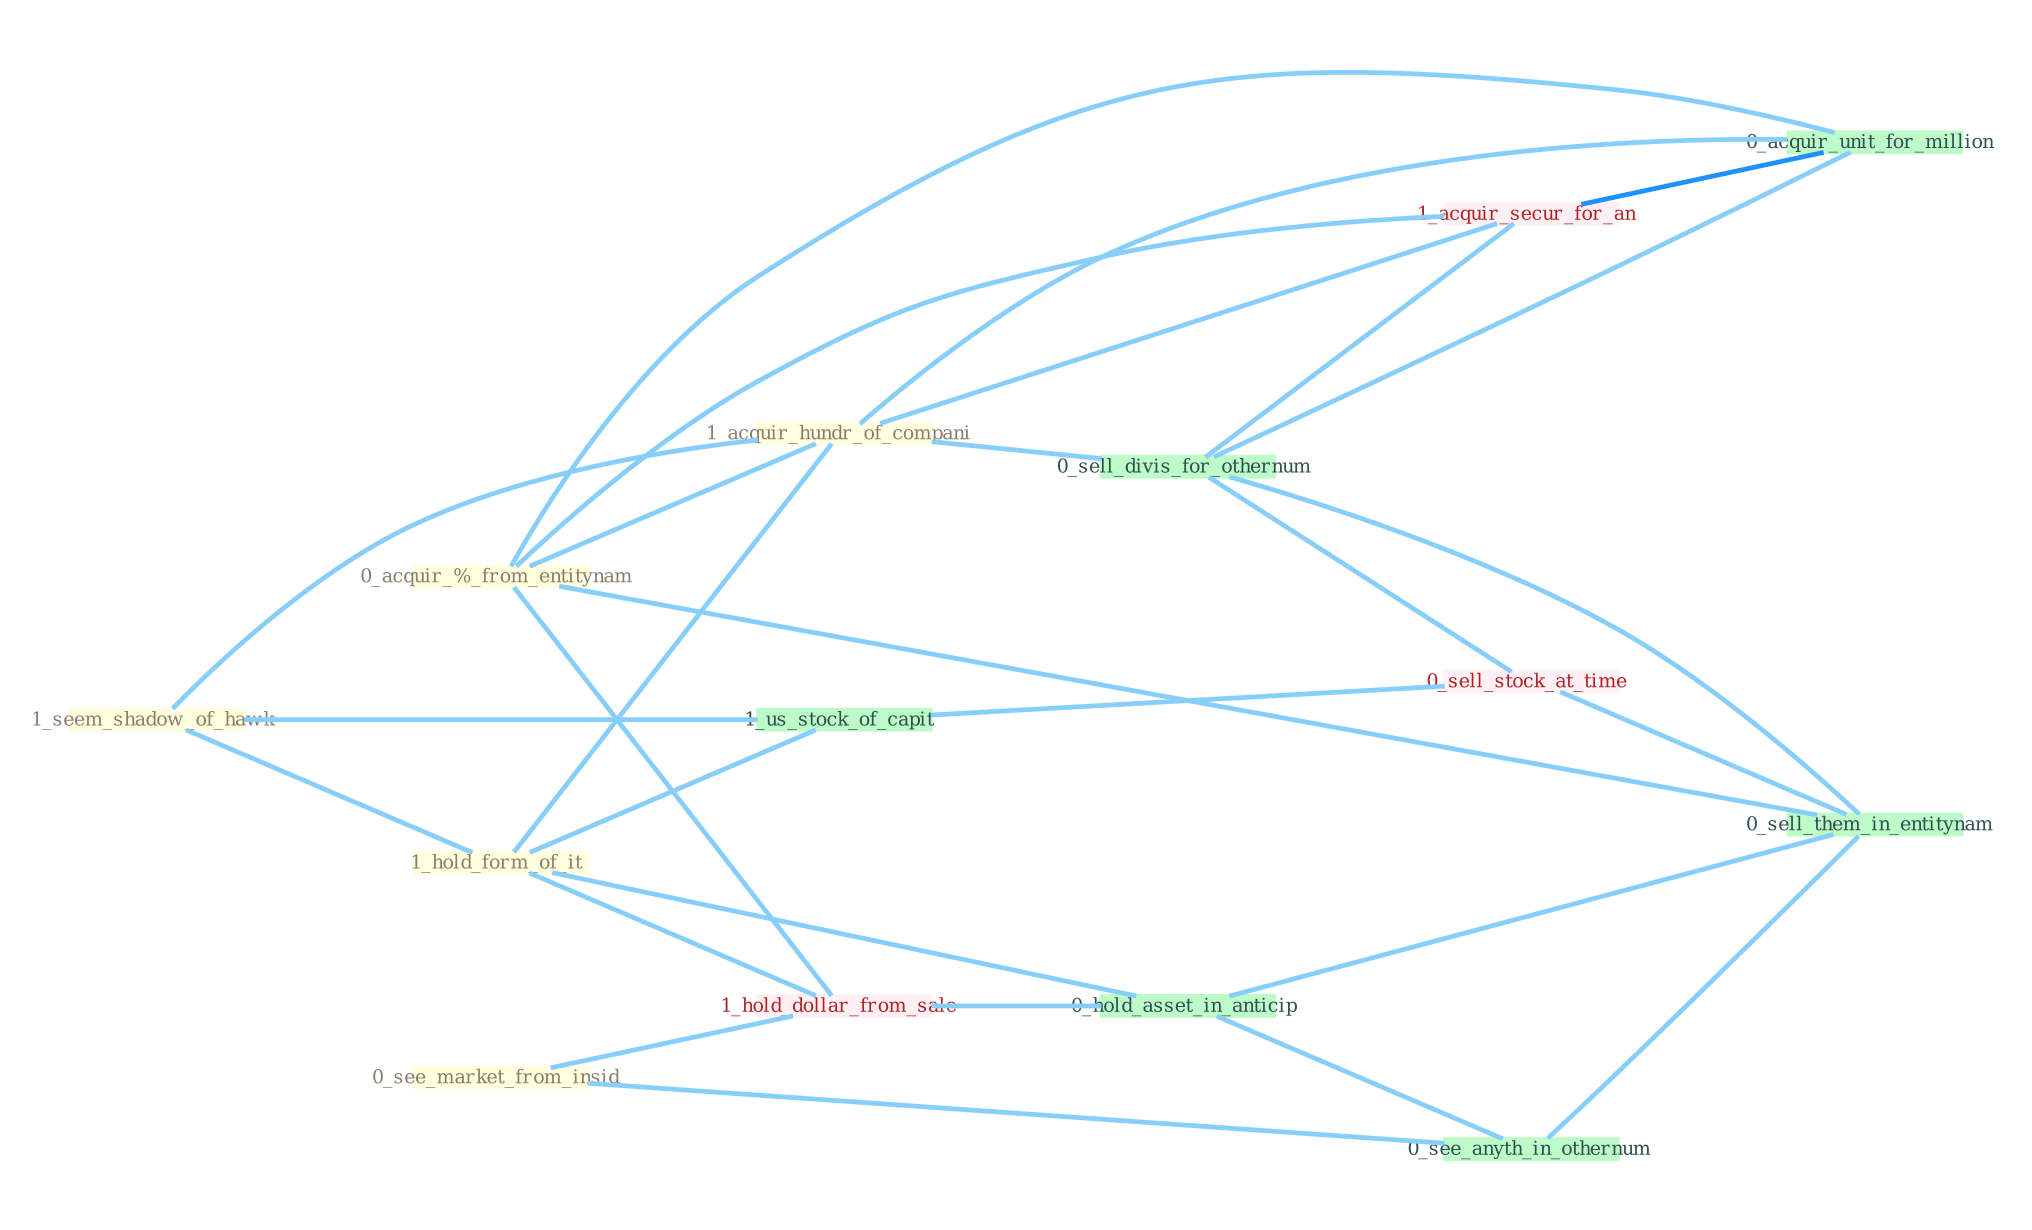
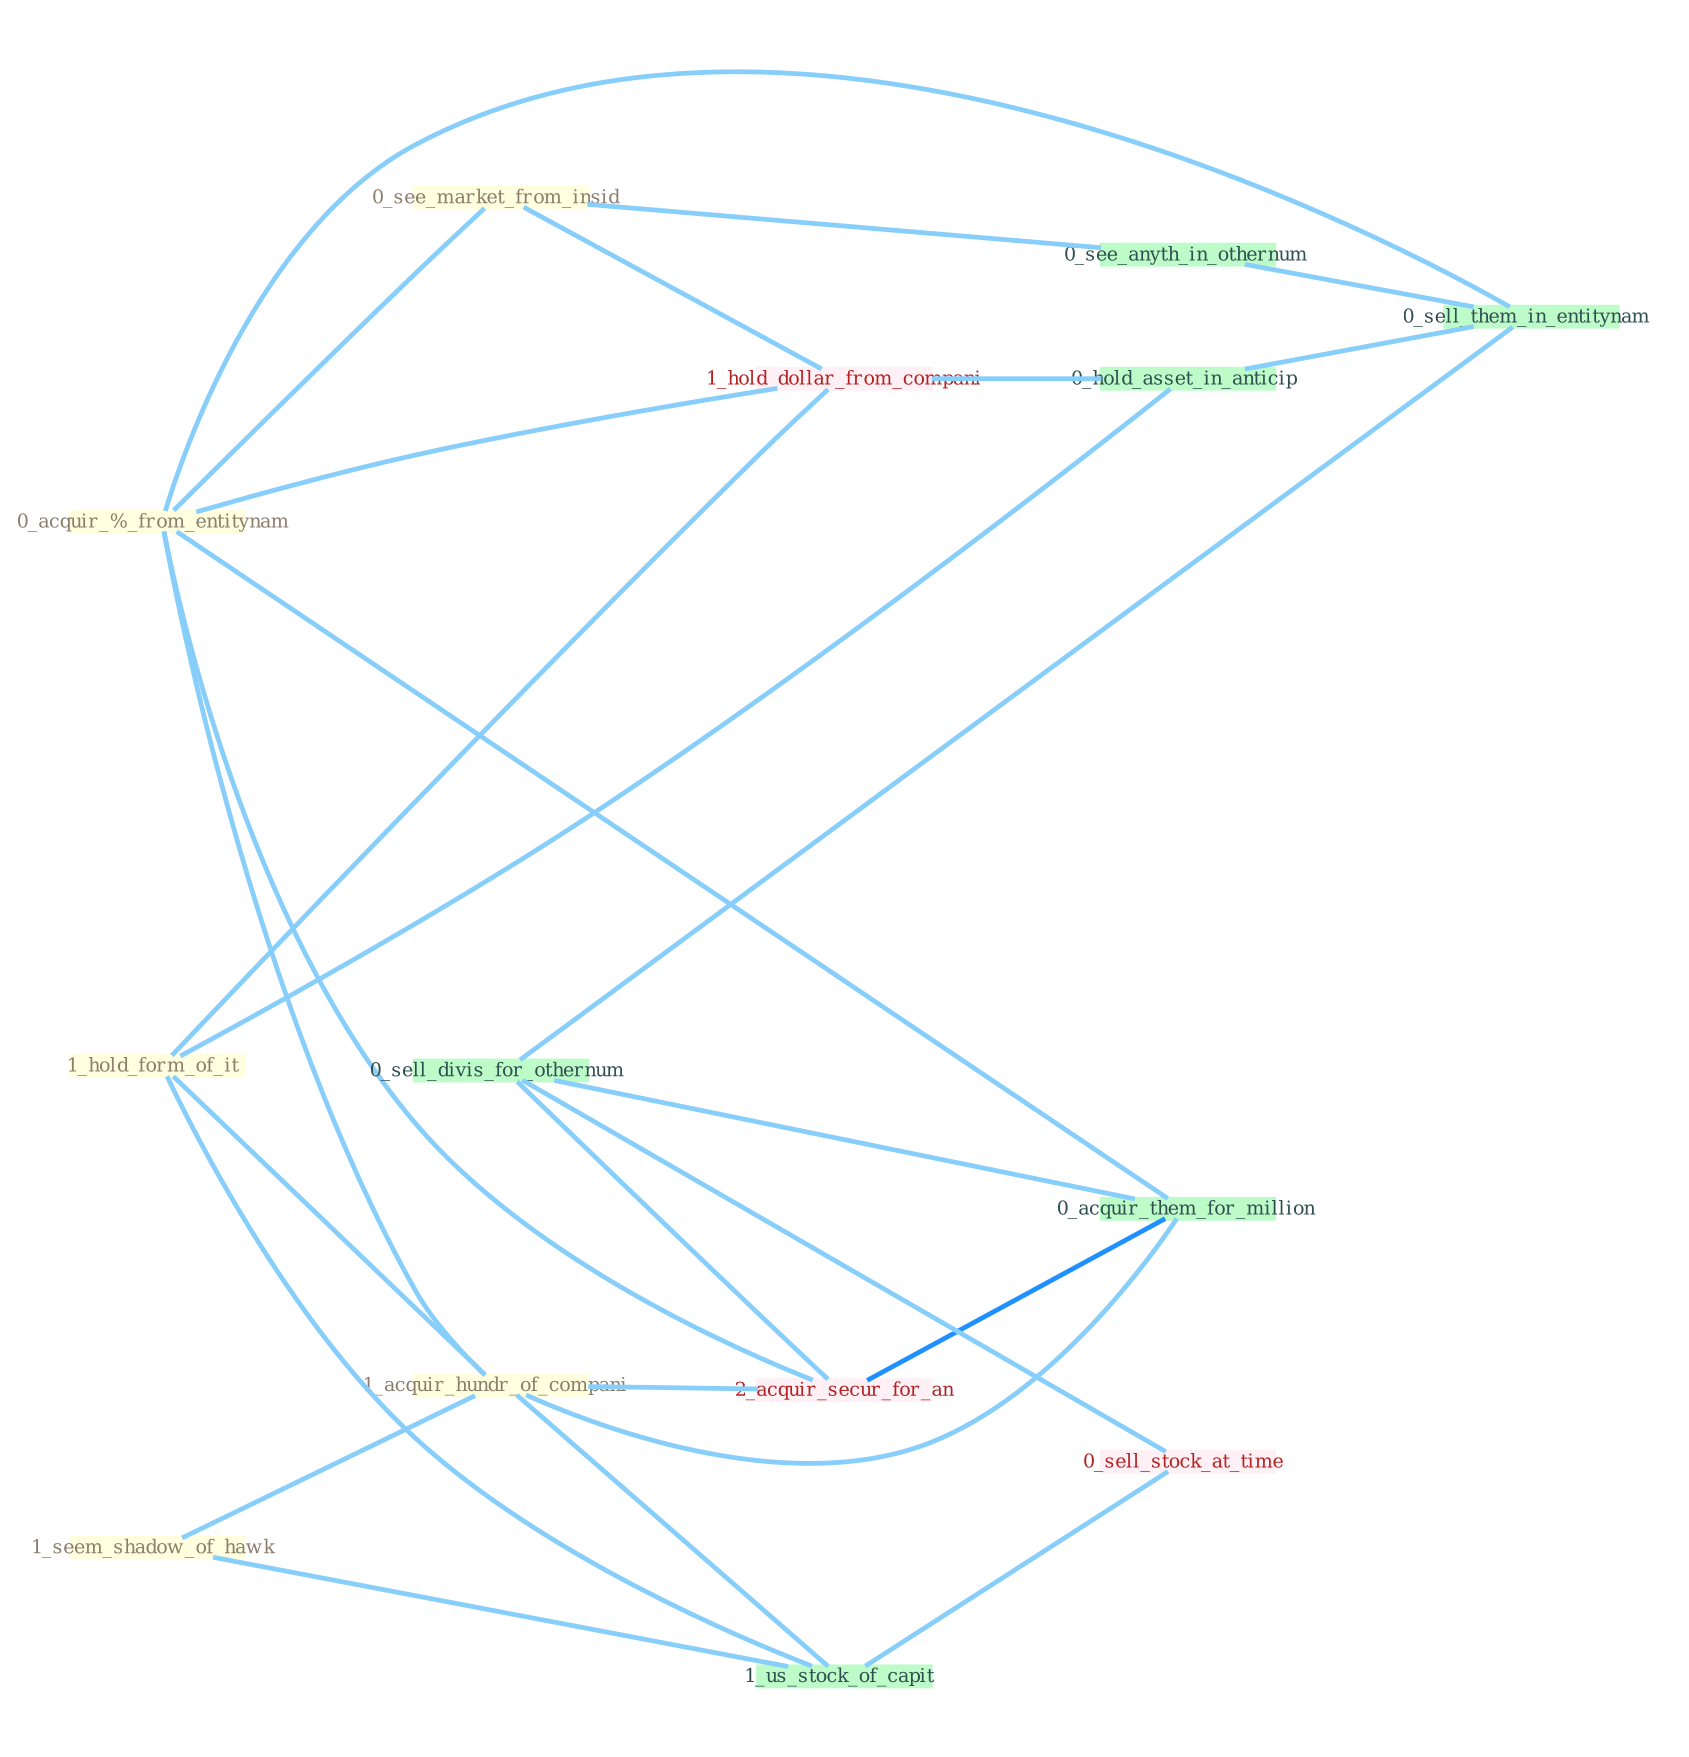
node "0_acquir_unit_for_million": label "0_acquir_unit_for_million" -> "0_acquir_them_for_million"
node "1_acquir_secur_for_an": label "1_acquir_secur_for_an" -> "2_acquir_secur_for_an"
edge "0_see_market_from_insid" -- "0_acquir_%_from_entitynam": added
edge "1_acquir_hundr_of_compani" -- "0_sell_divis_for_othernum": now "1_acquir_hundr_of_compani" -- "1_us_stock_of_capit"
edge "0_sell_stock_at_time" -- "0_sell_them_in_entitynam": removed
edge "1_seem_shadow_of_hawk" -- "1_hold_form_of_it": removed
node "1_hold_dollar_from_sale": label "1_hold_dollar_from_sale" -> "1_hold_dollar_from_compani"
edge "0_hold_asset_in_anticip" -- "0_see_anyth_in_othernum": removed
